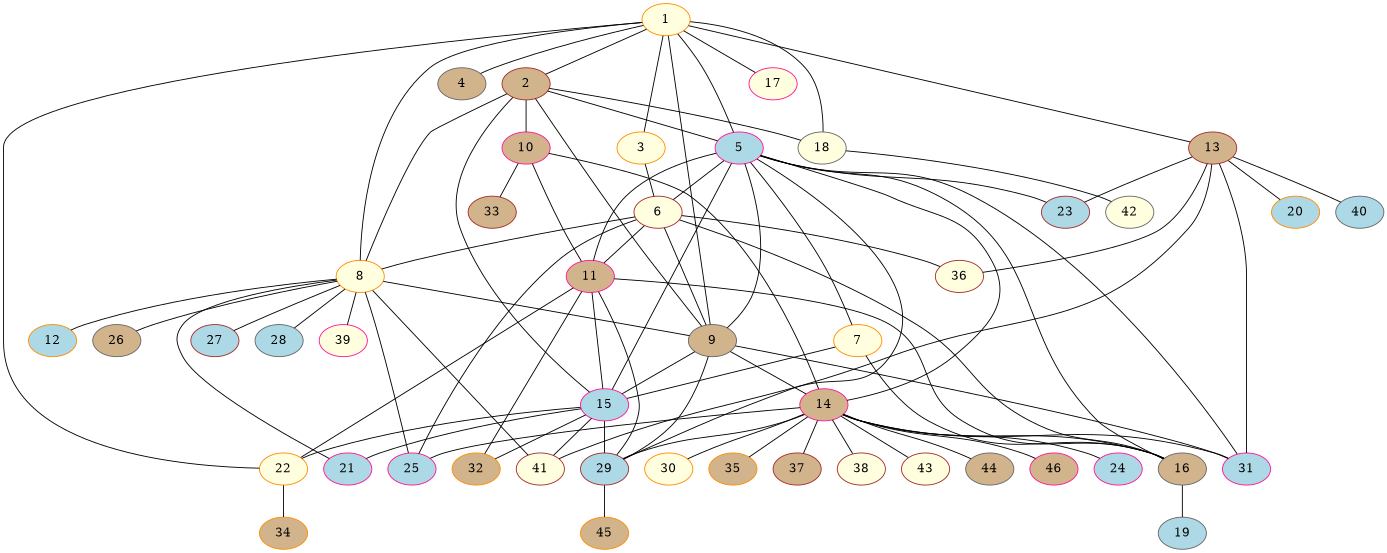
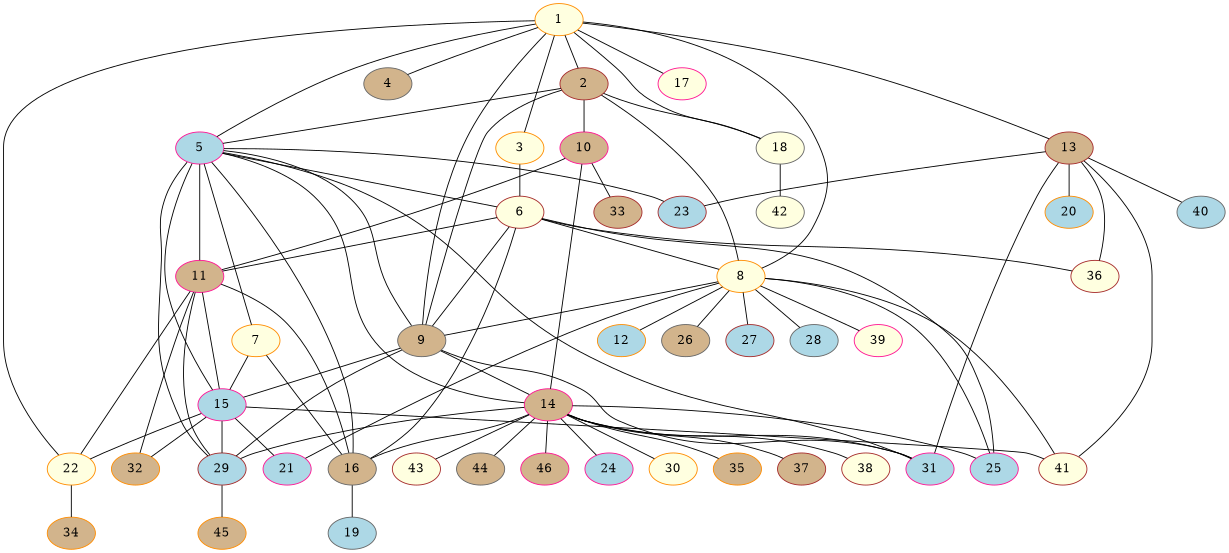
edge "2" -- "15": removed
